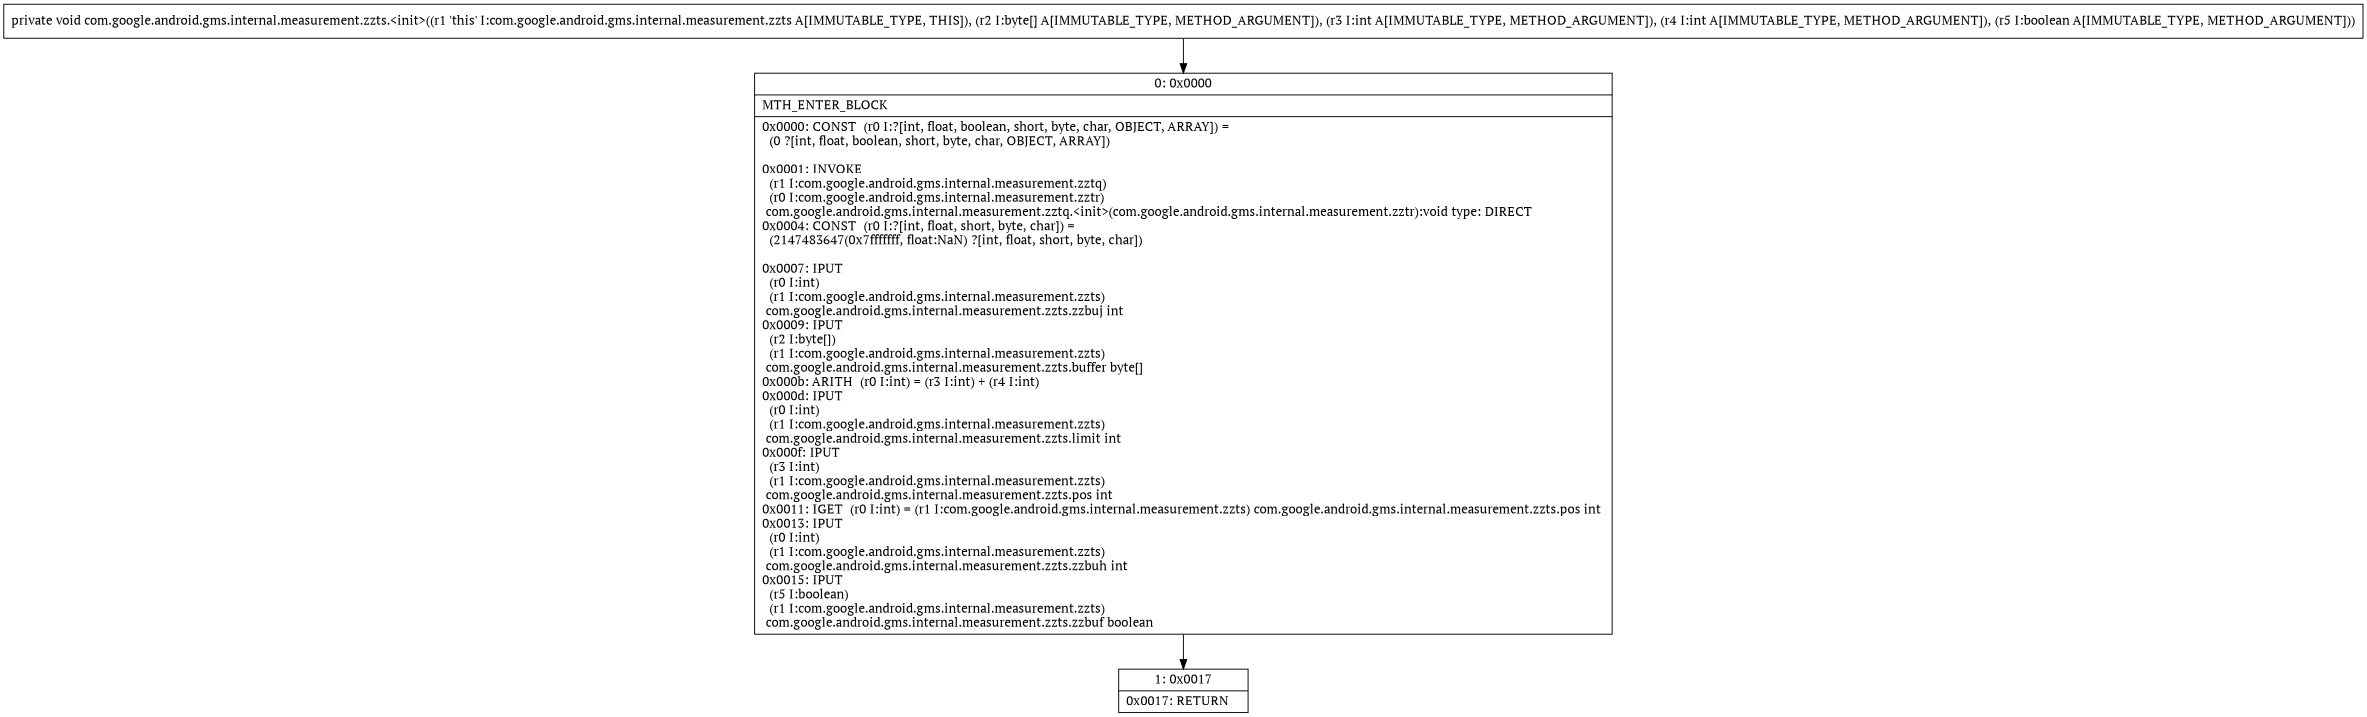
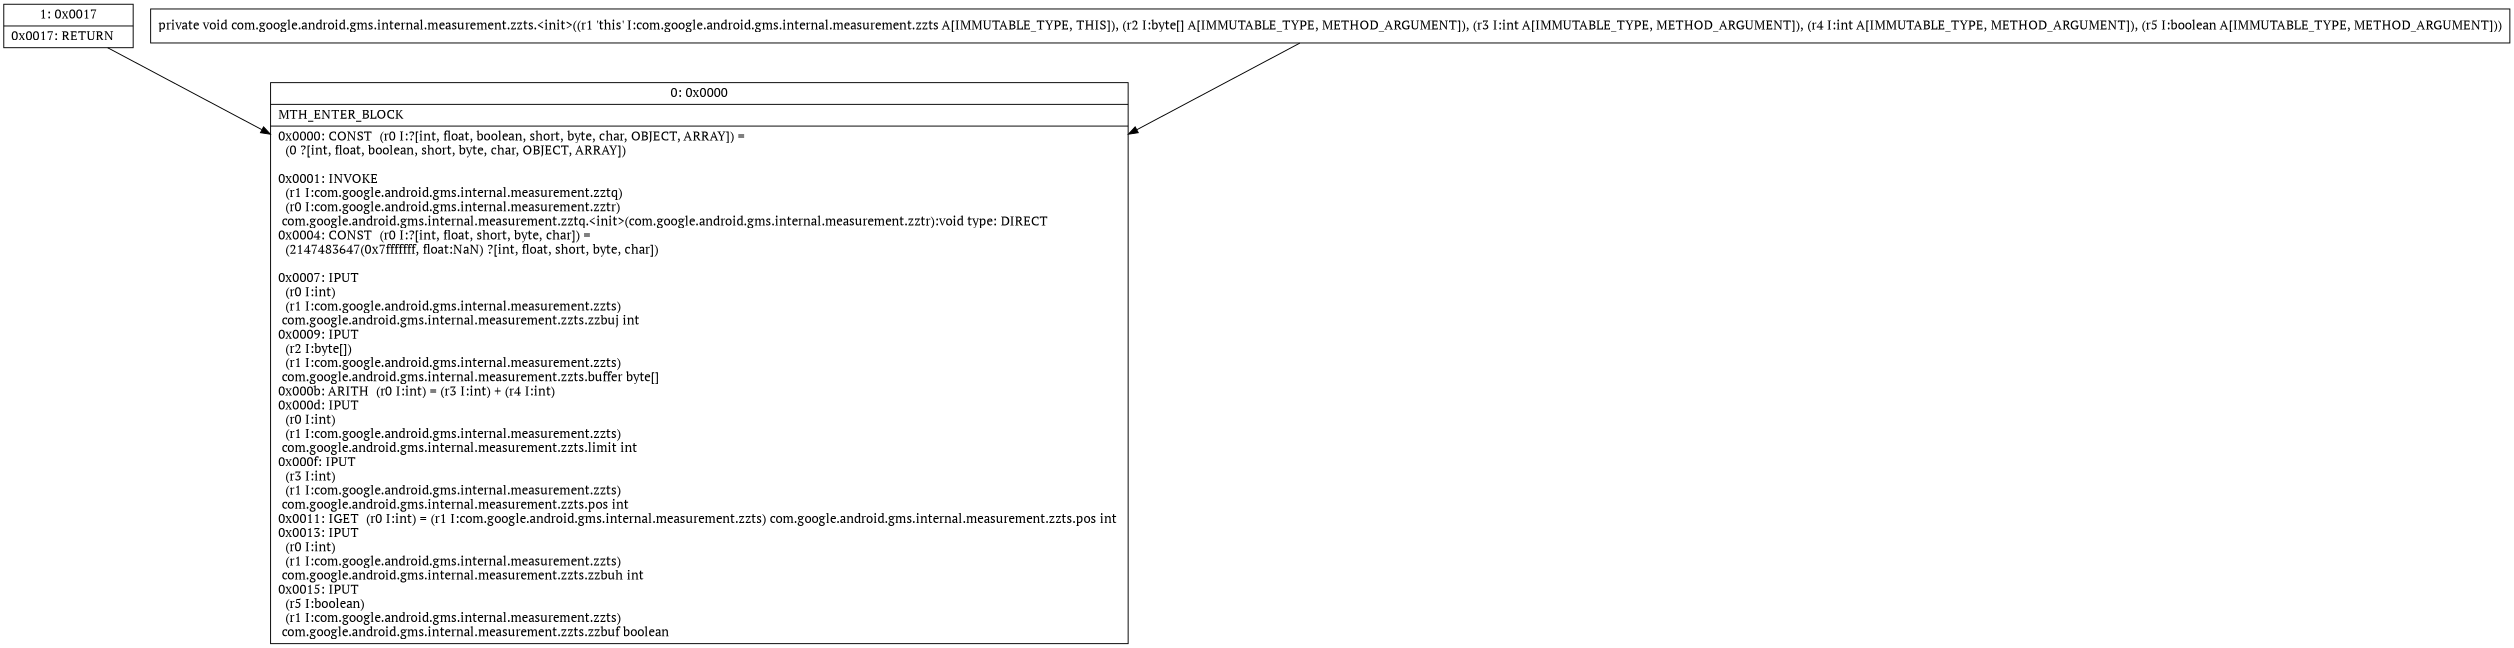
edge "0: 0x0000" -> "1: 0x0017": reversed
